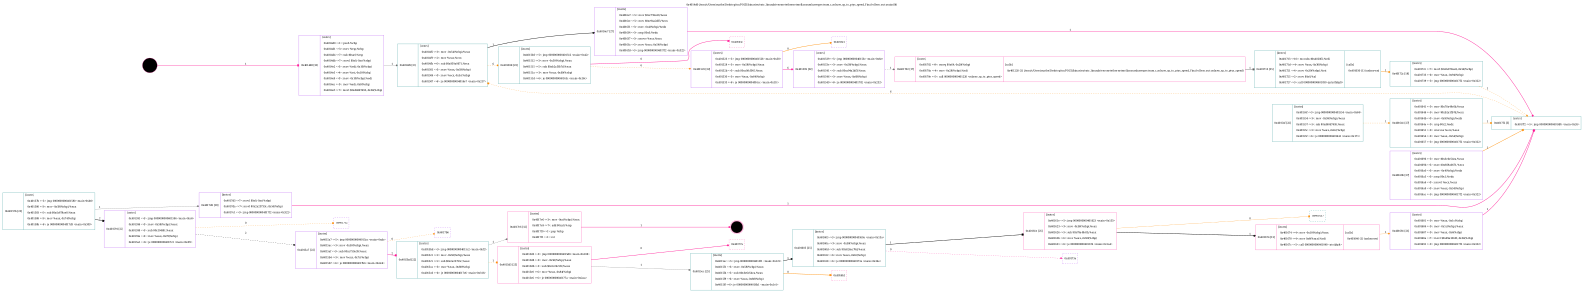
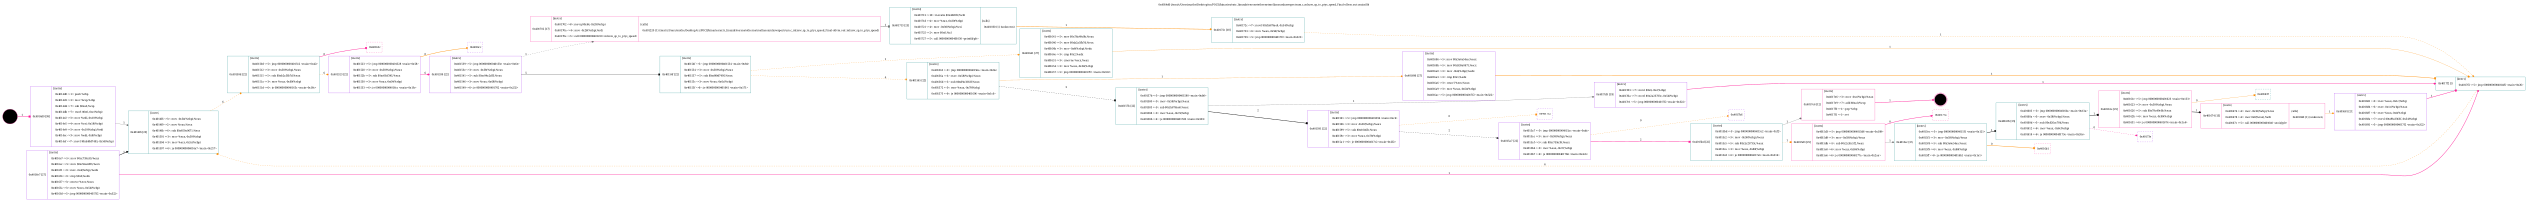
edge "0x4014f6 [23]" -> "0x4016e7 [27]": reversed
edge "0x401539 [22]" -> "0x40154f [22]": added, label "5"
node "0x401565 [22]": added
